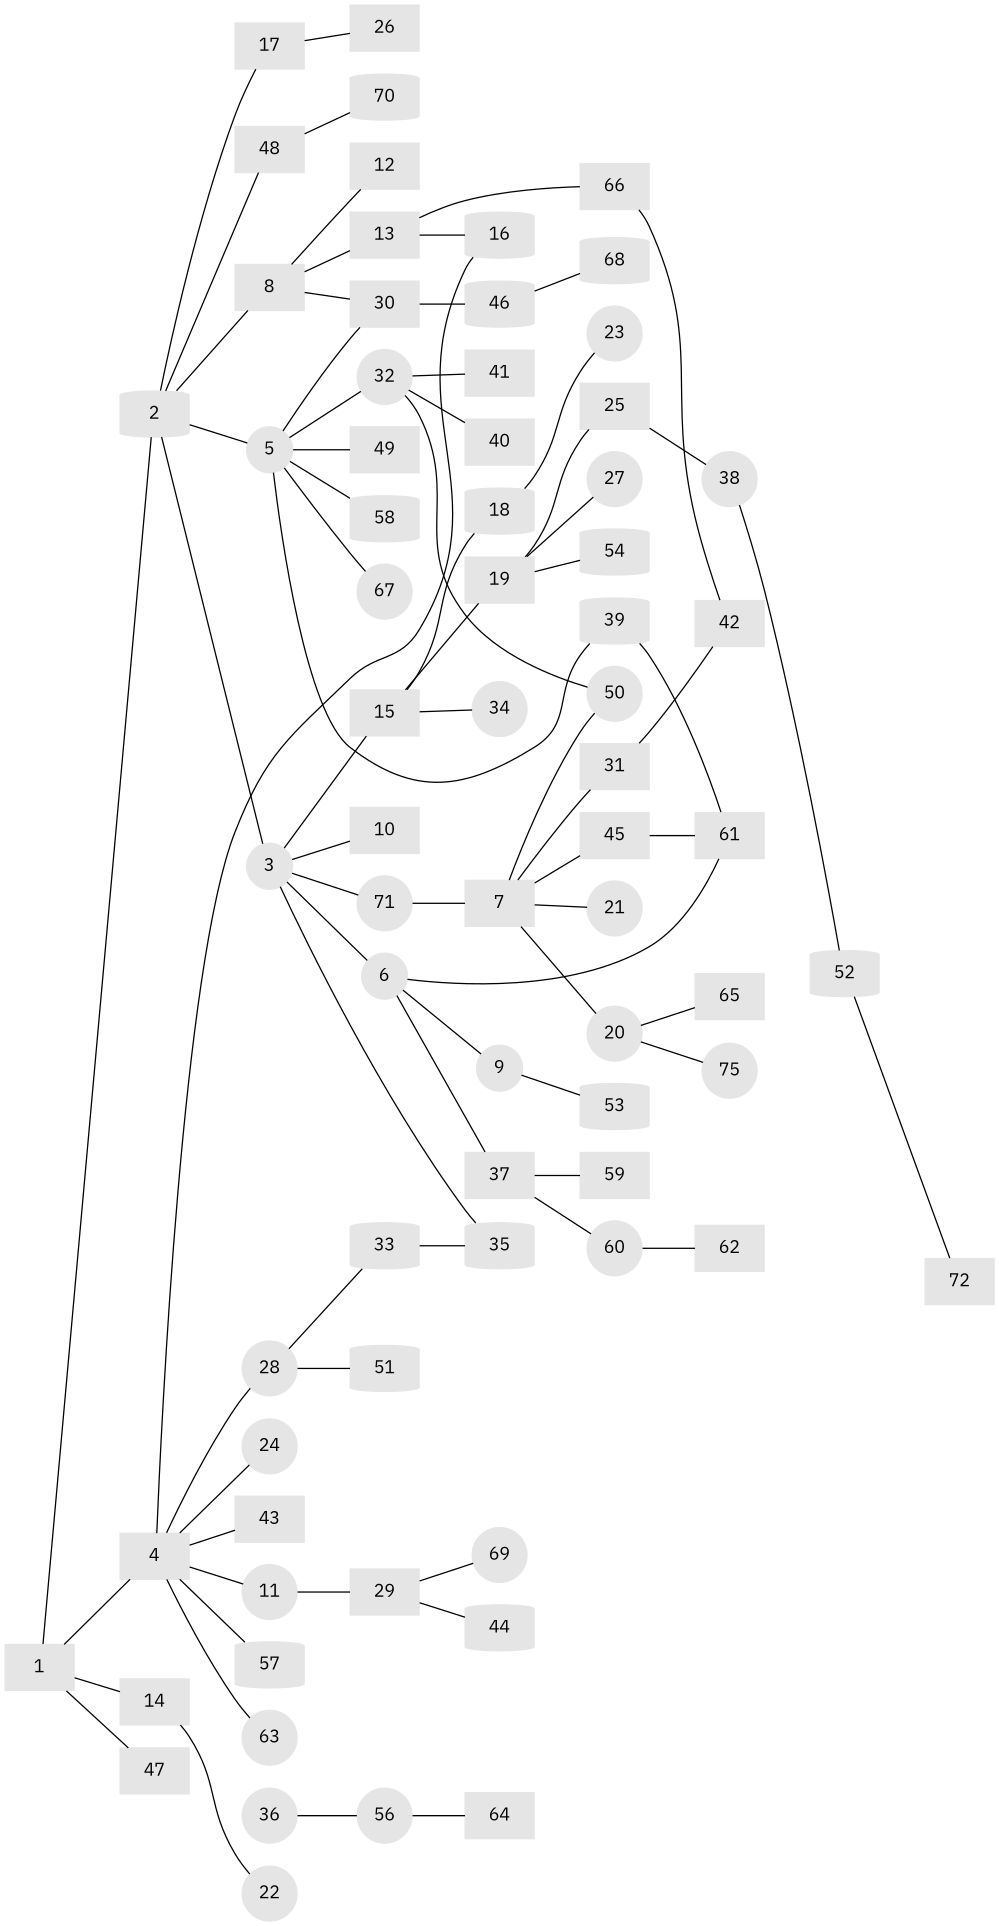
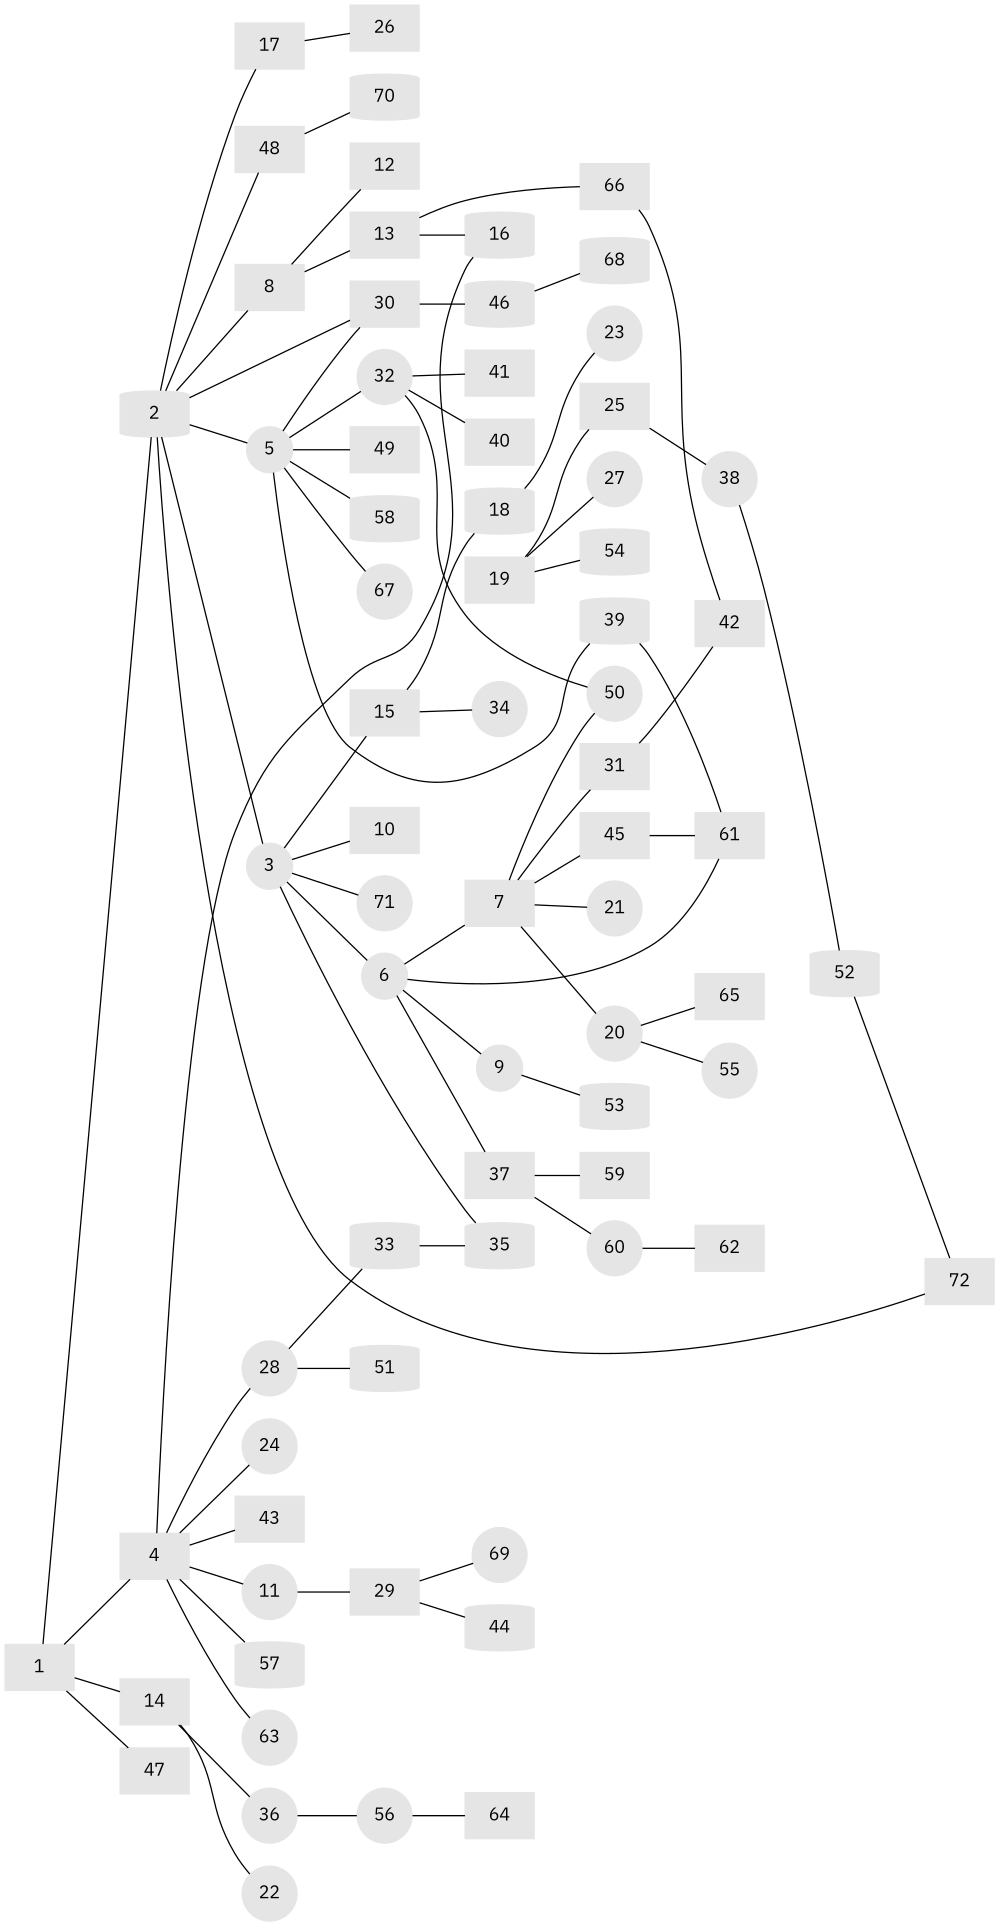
edge "8" -- "30": now "2" -- "30"
edge "19" -- "15": removed
edge "71" -- "7": now "6" -- "7"
node "75": label "75" -> "55"
edge "2" -- "72": added
edge "14" -- "36": added
